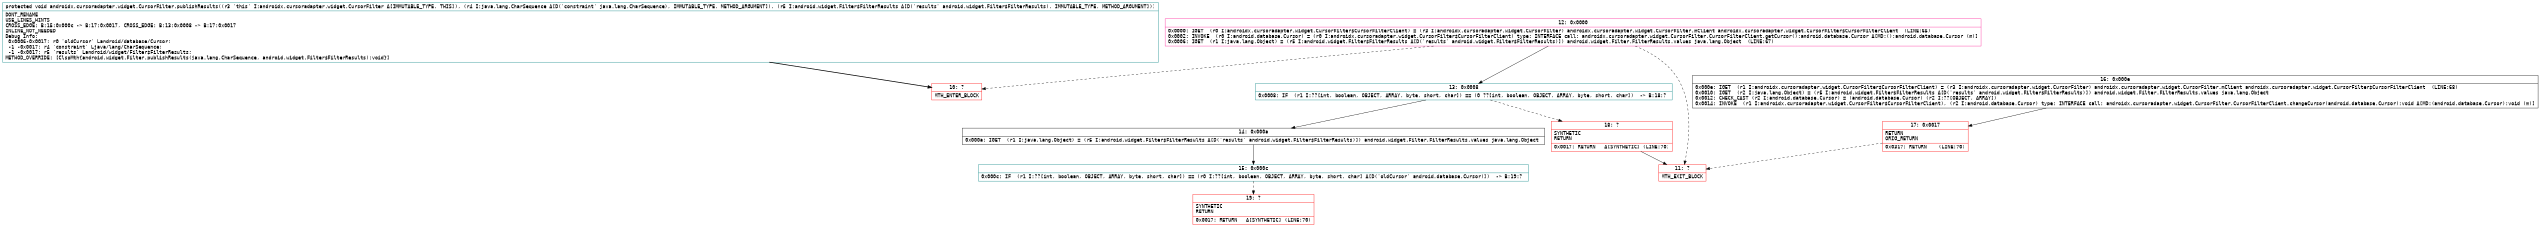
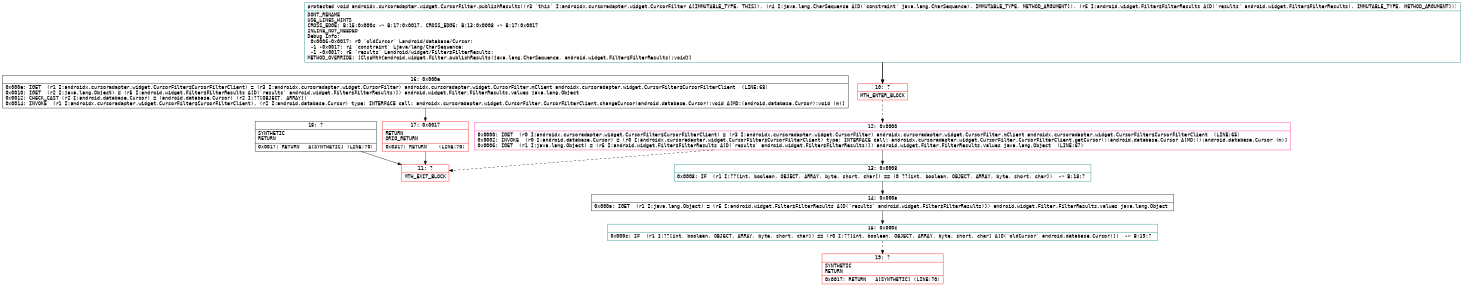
edge "12: 0x0000" -> "10: ?": reversed
edge "13: 0x0008" -> "18: ?": removed
node "18: ?": color red -> black
edge "17: 0x0017" -> "11: ?": style dashed -> solid
